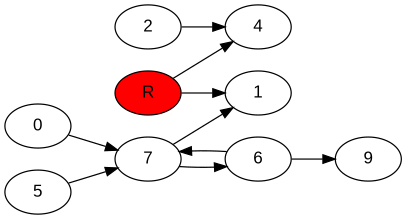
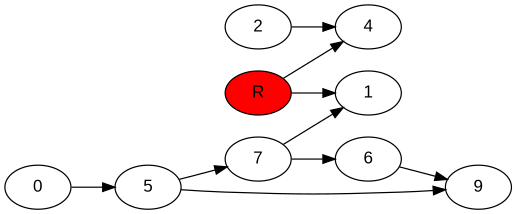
edge "0" -> "7": now "0" -> "5"
edge "6" -> "7": removed
edge "5" -> "9": added
